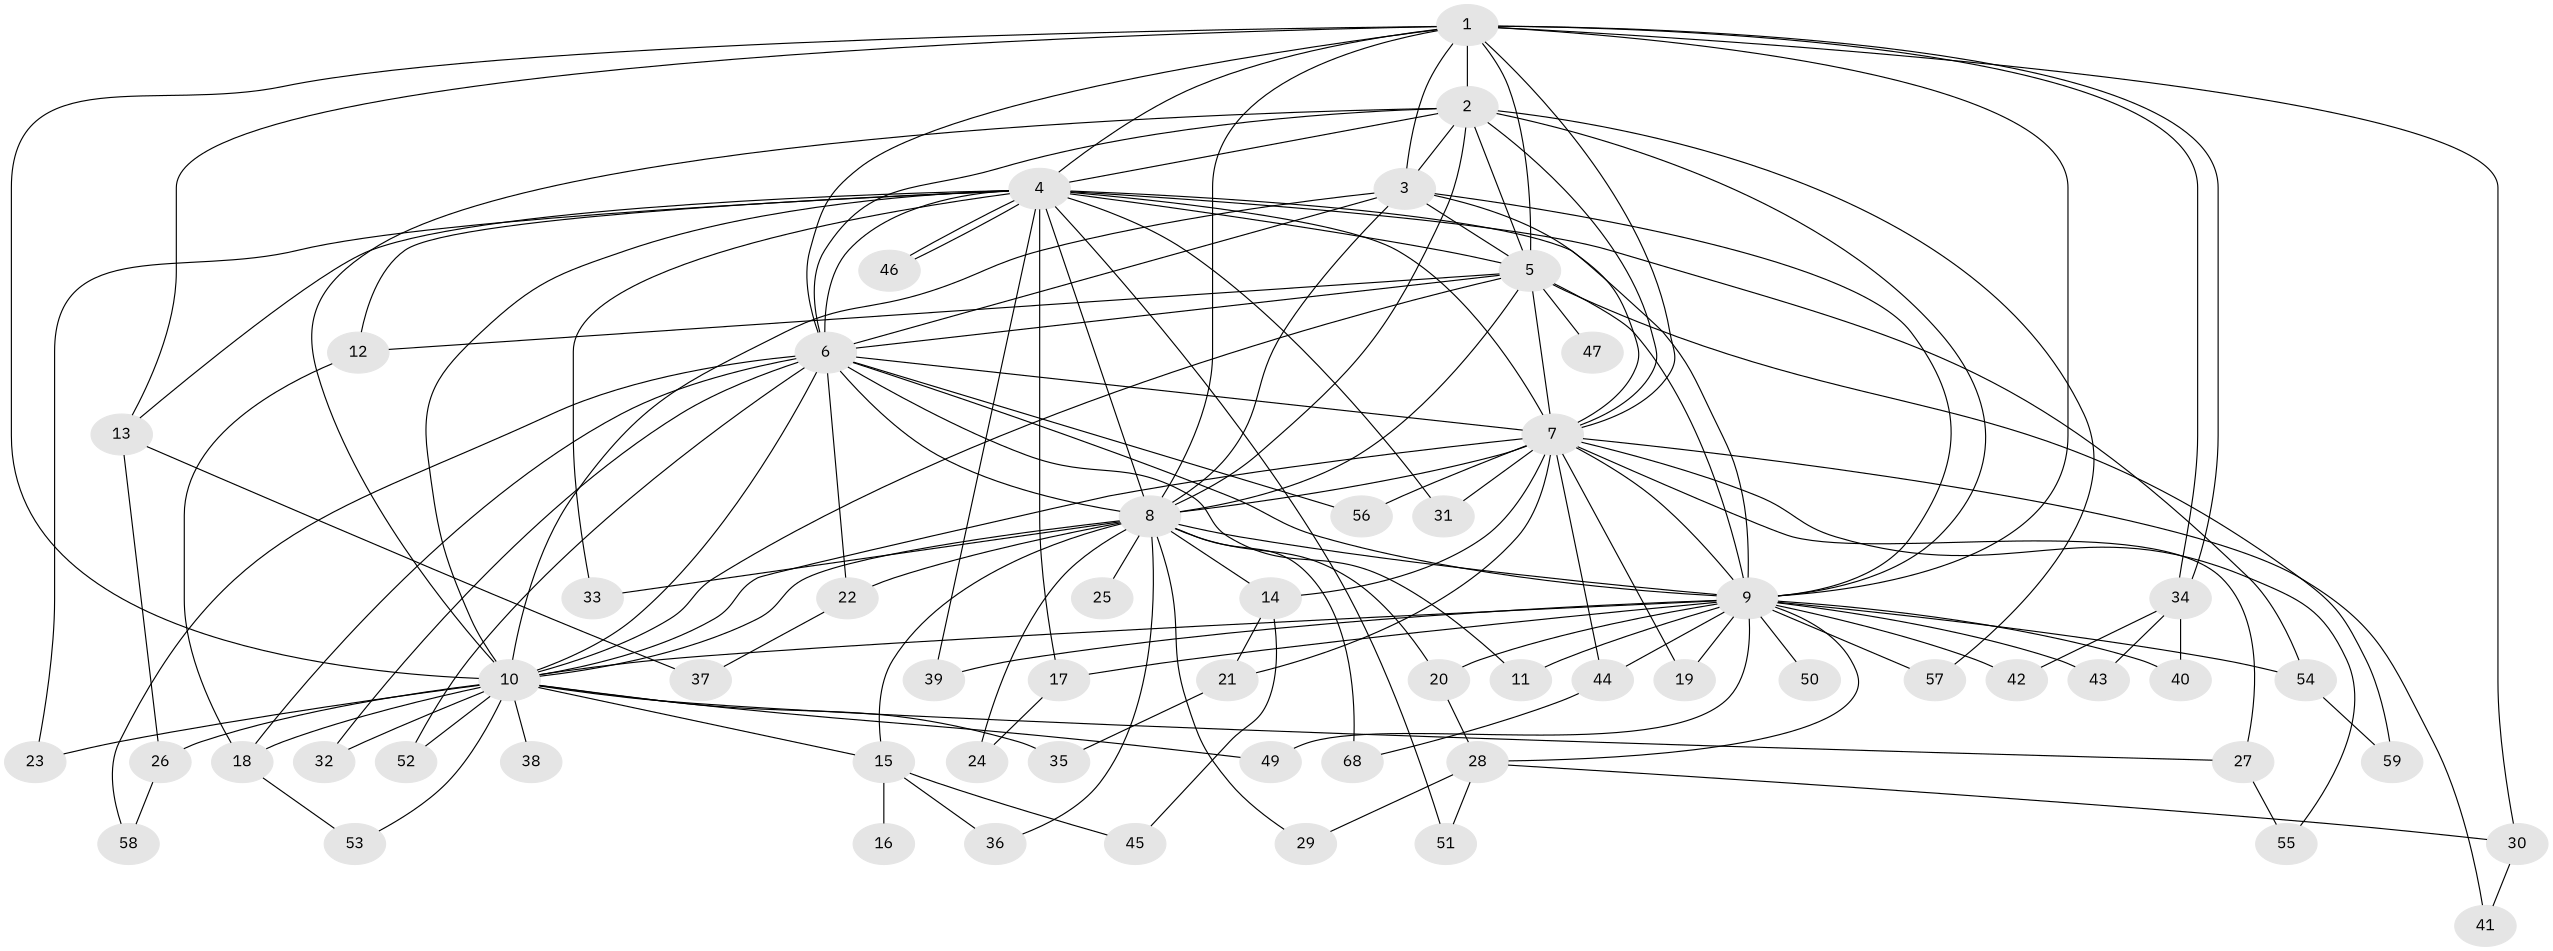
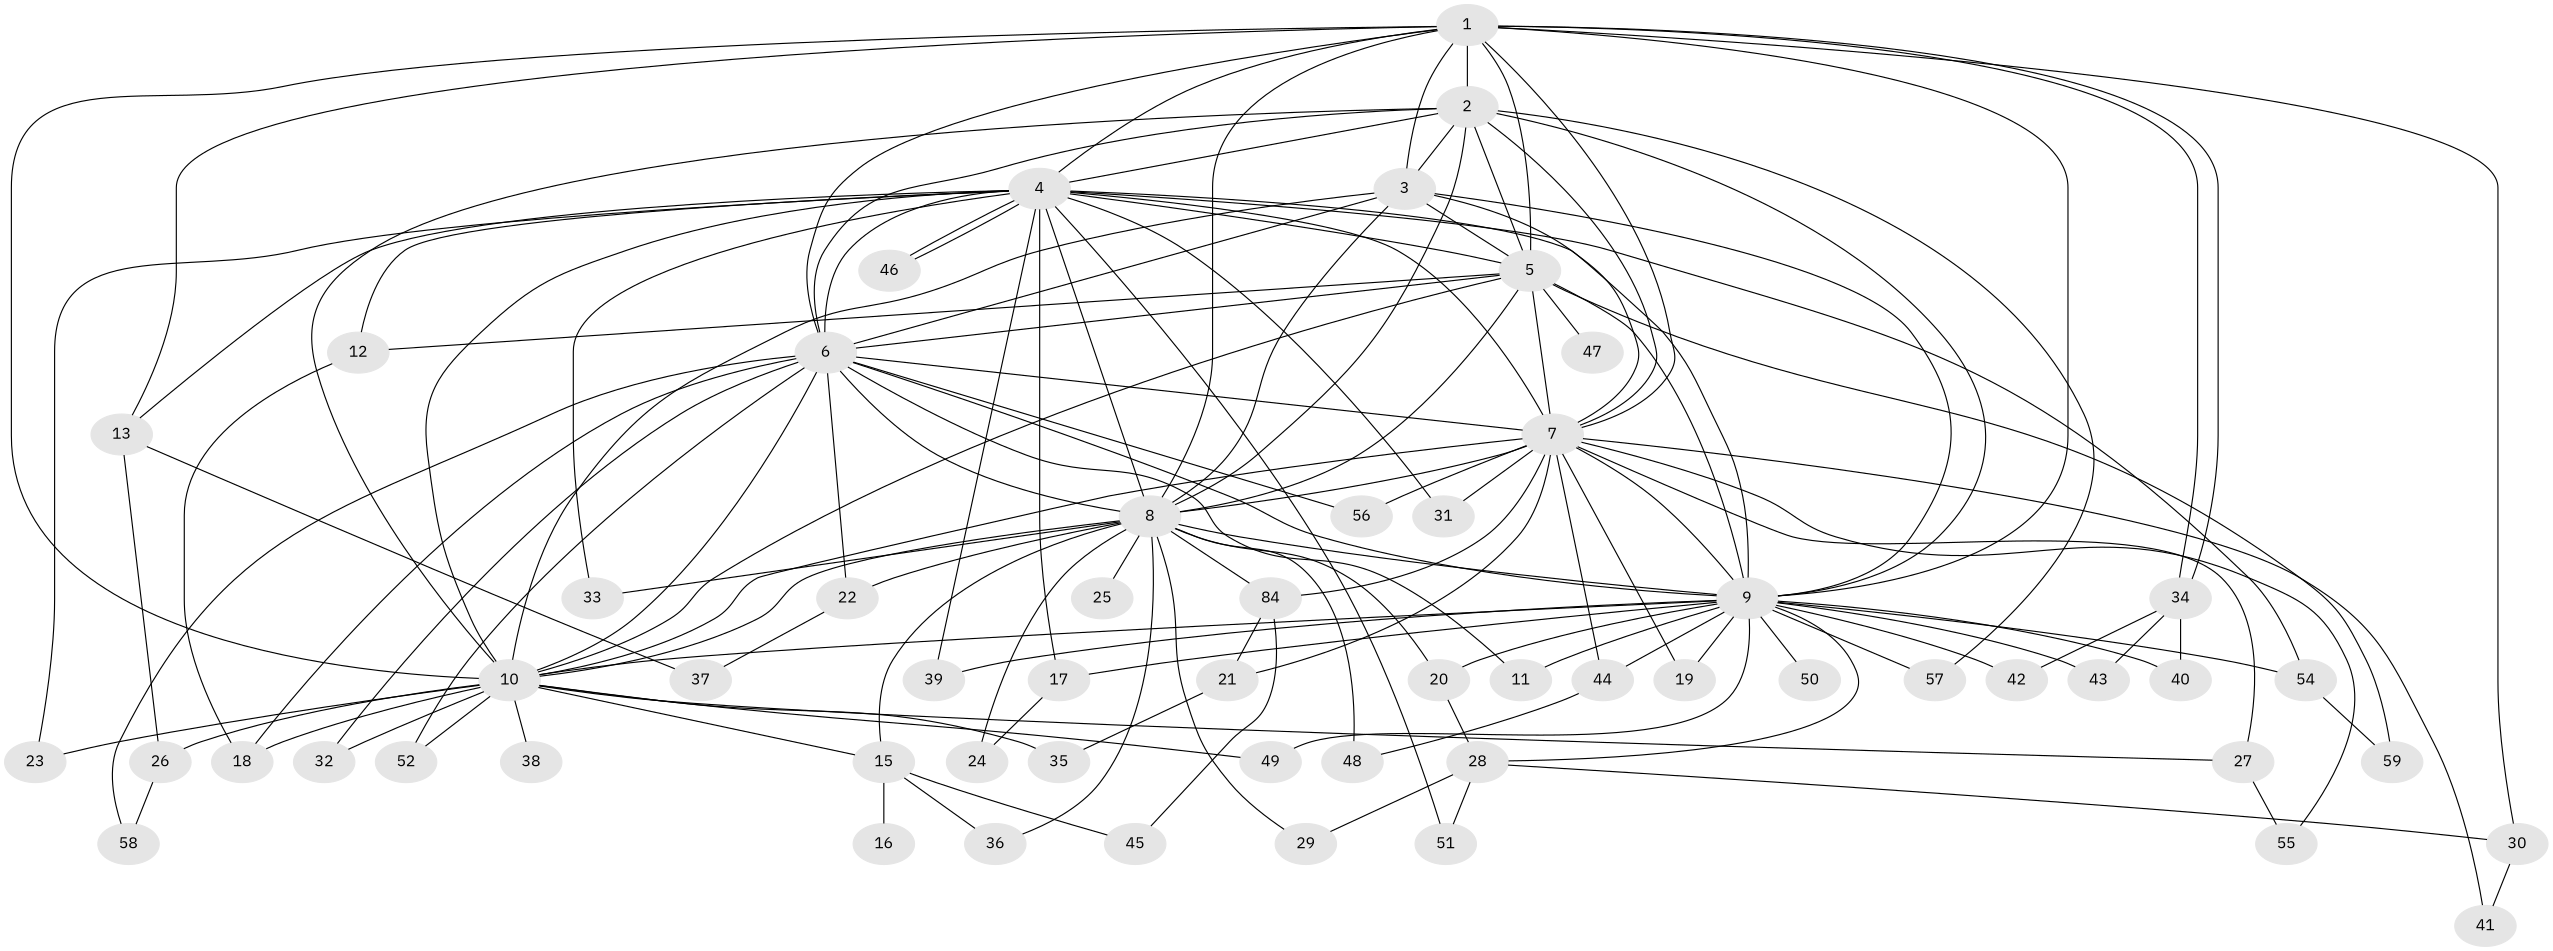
node "14": label "14" -> "84"
node "68": label "68" -> "48"
node "53": removed
